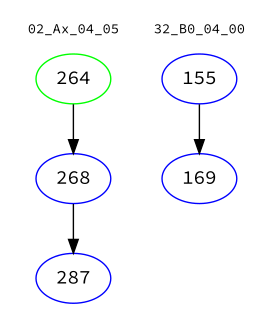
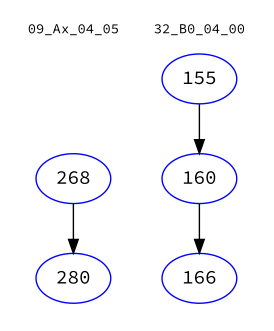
cluster "02_Ax_04_05": label "02_Ax_04_05" -> "09_Ax_04_05"
node "264": removed
node "169": label "169" -> "160"
node "287": label "287" -> "280"
node "166": added
